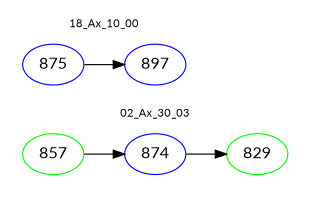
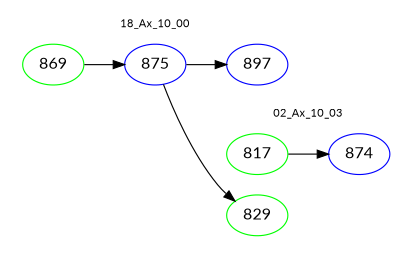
node "869": added
cluster "02_Ax_30_03": label "02_Ax_30_03" -> "02_Ax_10_03"
node "857": label "857" -> "817"
edge "874" -> "829": now "875" -> "829"
